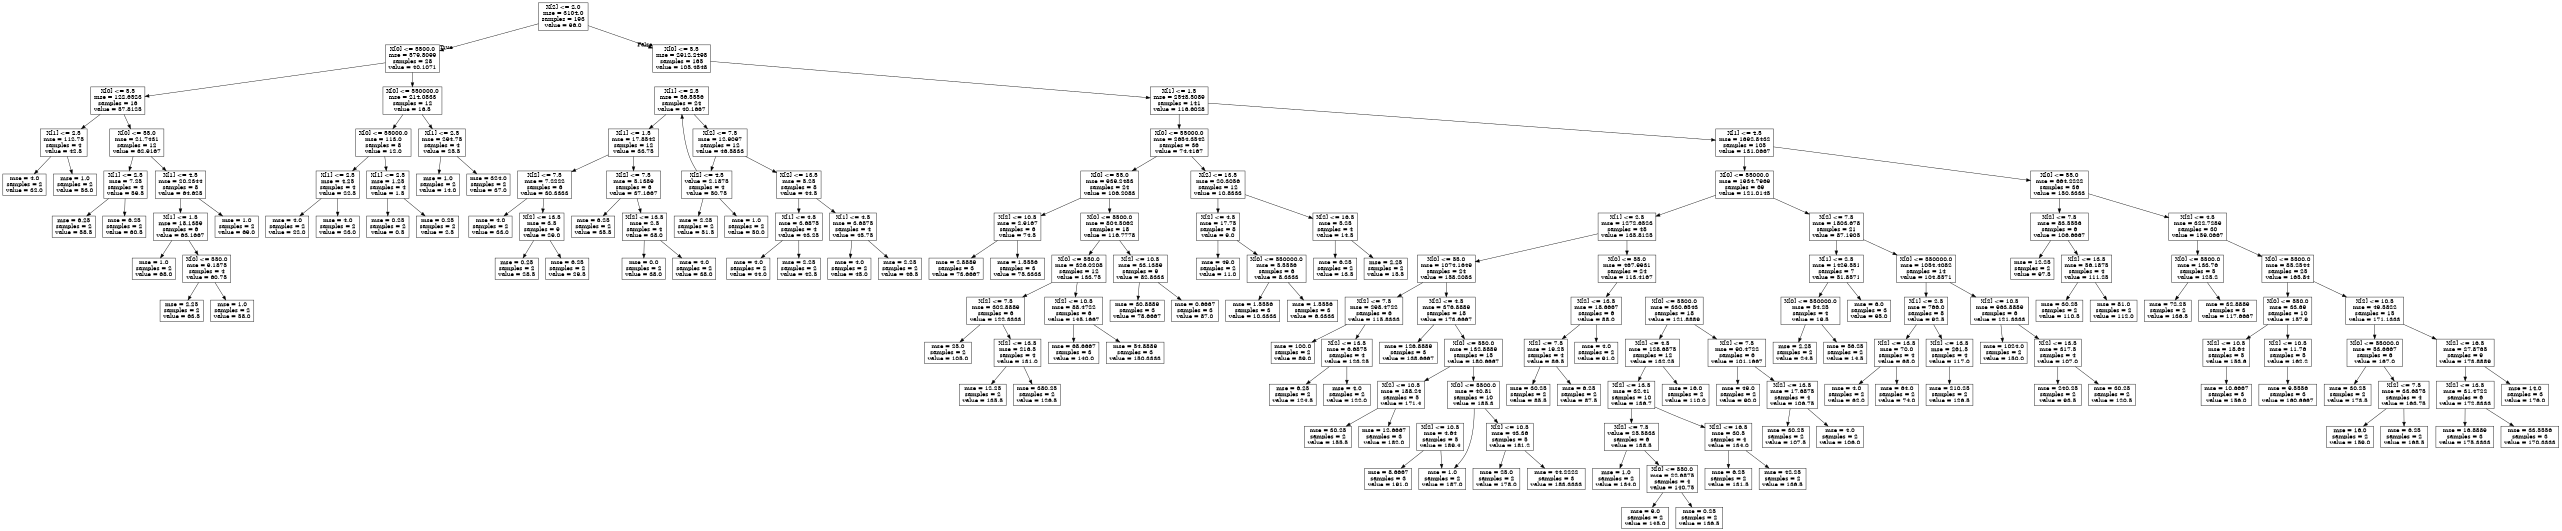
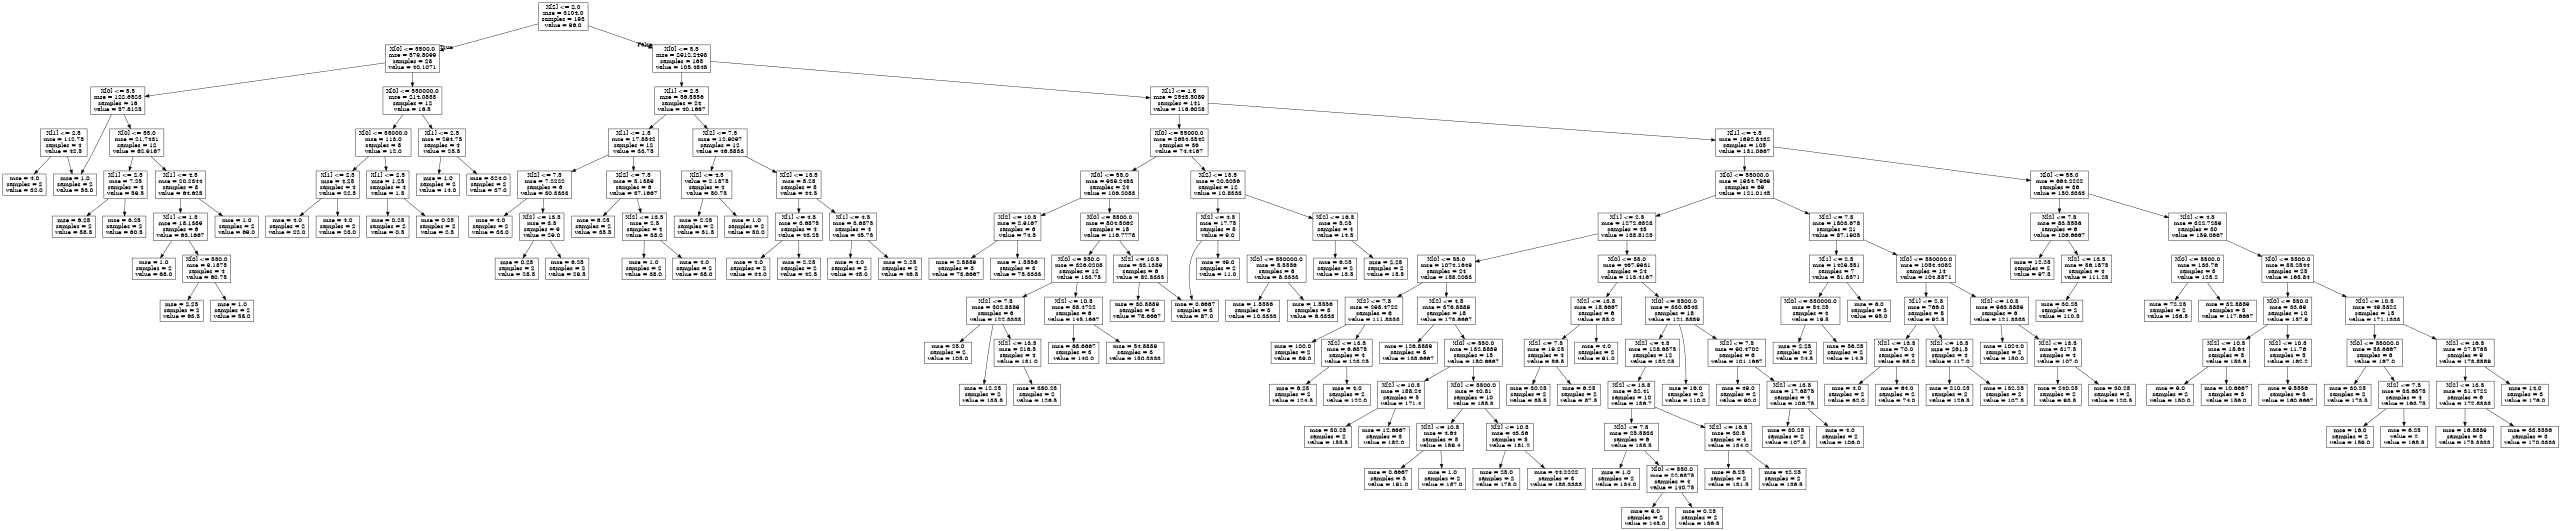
edge "X[0] <= 5.5 mse = 122.6523 samples = 16 value = 57.8125" -> "X[1] <= 2.5 mse = 112.75 samples = 4 value = 42.5": now "X[0] <= 5.5 mse = 122.6523 samples = 16 value = 57.8125" -> "mse = 1.0 samples = 2 value = 53.0"
edge "X[2] <= 4.5 value = 2.1875 samples = 4 value = 50.75" -> "X[1] <= 2.5 mse = 56.5556 samples = 24 value = 40.1667": now "X[0] <= 5.5 mse = 2912.2498 samples = 165 value = 105.4848" -> "X[1] <= 2.5 mse = 56.5556 samples = 24 value = 40.1667"
edge "X[2] <= 4.5 mse = 322.7289 samples = 30 value = 159.0667" -> "X[0] <= 5500.0 mse = 133.76 samples = 5 value = 125.2": removed
edge "X[2] <= 4.5 mse = 17.75 samples = 8 value = 9.0" -> "X[0] <= 550000.0 mse = 5.5556 samples = 6 value = 8.3333": now "X[2] <= 4.5 mse = 17.75 samples = 8 value = 9.0" -> "mse = 0.6667 samples = 3 value = 87.0"
node "mse = 0.0 samples = 2 value = 38.0": label "mse = 0.0 samples = 2 value = 38.0" -> "mse = 1.0 samples = 2 value = 38.0"
node "X[2] <= 10.5 mse = 33.1389 samples = 9 value = 82.8333": label "X[2] <= 10.5 mse = 33.1389 samples = 9 value = 82.8333" -> "X[2] <= 10.5 mse = 33.1389 samples = 6 value = 82.8333"
edge "X[0] <= 55.0 mse = 467.9931 samples = 24 value = 113.4167" -> "X[0] <= 5500.0 mse = 330.6543 samples = 18 value = 121.8889": added
node "X[2] <= 7.5 mse = 298.4722 samples = 6 value = 115.8333": label "X[2] <= 7.5 mse = 298.4722 samples = 6 value = 115.8333" -> "X[2] <= 7.5 mse = 298.4722 samples = 6 value = 111.8333"
node "mse = 81.0 samples = 2 value = 112.0": removed
node "X[2] <= 7.5 mse = 90.4722 samples = 6 value = 101.1667": label "X[2] <= 7.5 mse = 90.4722 samples = 6 value = 101.1667" -> "X[2] <= 7.5 mse = 90.4702 samples = 6 value = 101.1667"
edge "X[2] <= 13.5 mse = 216.5 samples = 4 value = 131.0" -> "mse = 12.25 samples = 2 value = 135.5": now "X[2] <= 7.5 mse = 302.8889 samples = 6 value = 122.3333" -> "mse = 12.25 samples = 2 value = 135.5"
edge "X[2] <= 4.5 mse = 128.6875 samples = 12 value = 132.25" -> "mse = 16.0 samples = 2 value = 110.0": now "X[0] <= 5500.0 mse = 330.6543 samples = 18 value = 121.8889" -> "mse = 16.0 samples = 2 value = 110.0"
node "mse = 132.25 samples = 2 value = 107.5": added
node "mse = 9.0 samples = 2 value = 150.0": added
node "X[2] <= 7.5 value = 25.5833 samples = 6 value = 138.5": label "X[2] <= 7.5 value = 25.5833 samples = 6 value = 138.5" -> "X[2] <= 7.5 mse = 25.5833 samples = 6 value = 138.5"
node "mse = 6.25 samples = 2 value = 168.5": label "mse = 6.25 samples = 2 value = 168.5" -> "mse = 6.25 value = 2 value = 168.5"
edge "X[0] <= 5500.0 mse = 40.81 samples = 10 value = 185.3" -> "mse = 1.0 samples = 2 value = 187.0": now "X[0] <= 5500.0 mse = 40.81 samples = 10 value = 185.3" -> "X[2] <= 10.5 mse = 4.64 samples = 5 value = 189.4"
node "mse = 8.6667 samples = 3 value = 191.0": label "mse = 8.6667 samples = 3 value = 191.0" -> "mse = 0.6667 samples = 3 value = 191.0"
